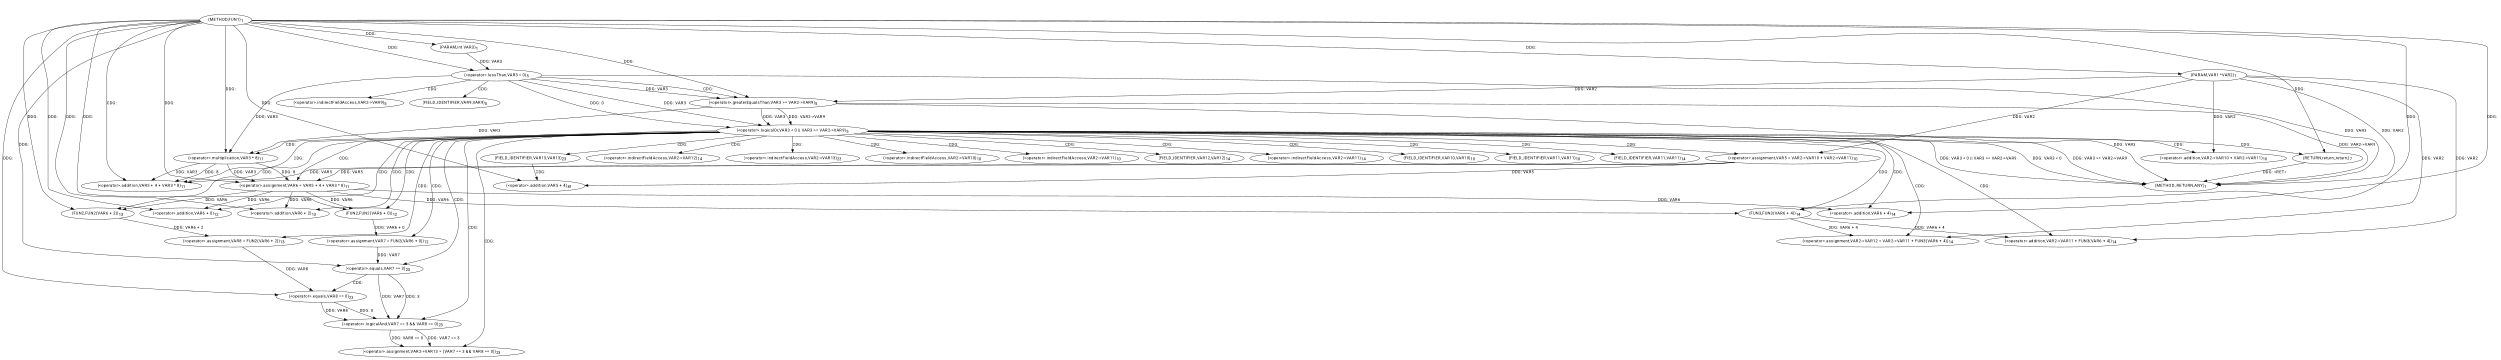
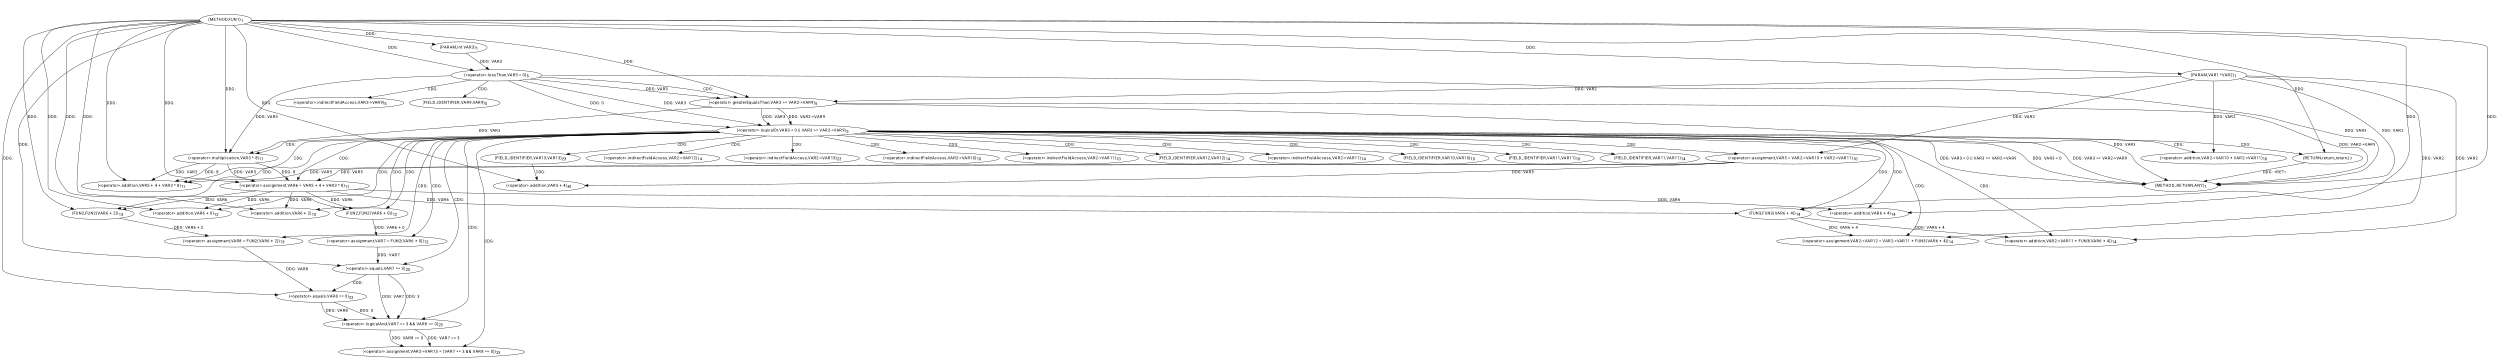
edge "(METHOD,FUN1)" -> "(<operator>.addition,VAR5 + 4 + VAR3 * 8)": label "CDG: " -> "DDG: "
